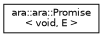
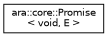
node "ara::ara::Promise < void, E >": label "ara::ara::Promise < void, E >" -> "ara::core::Promise < void, E >"
